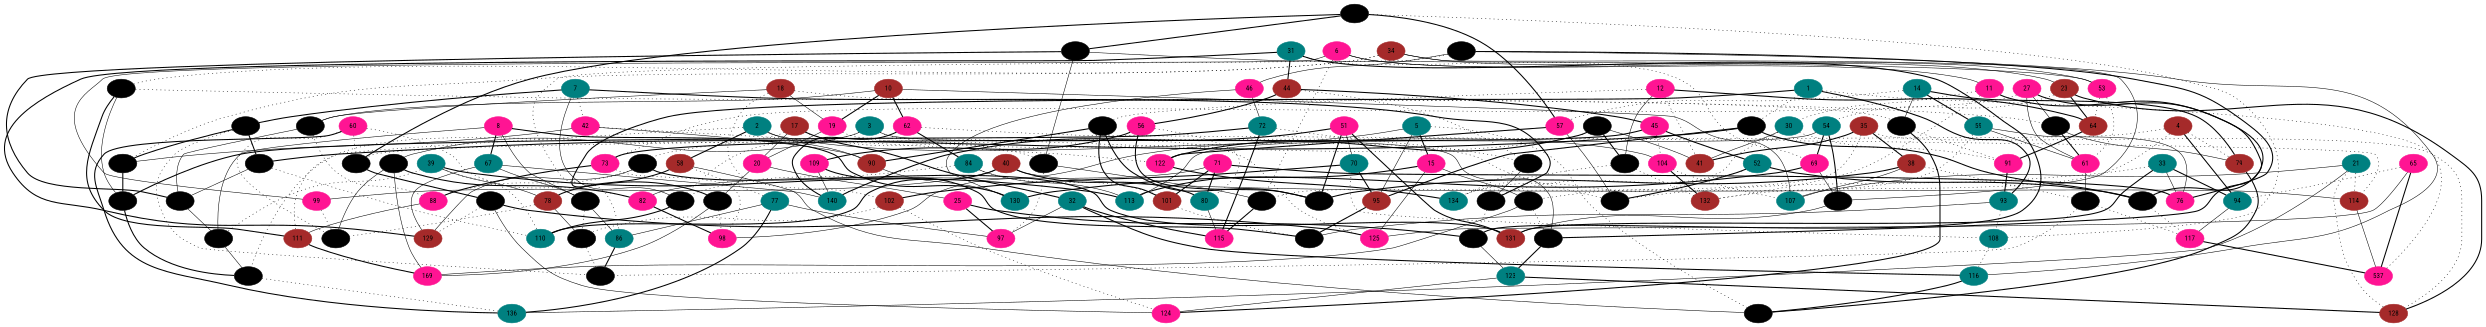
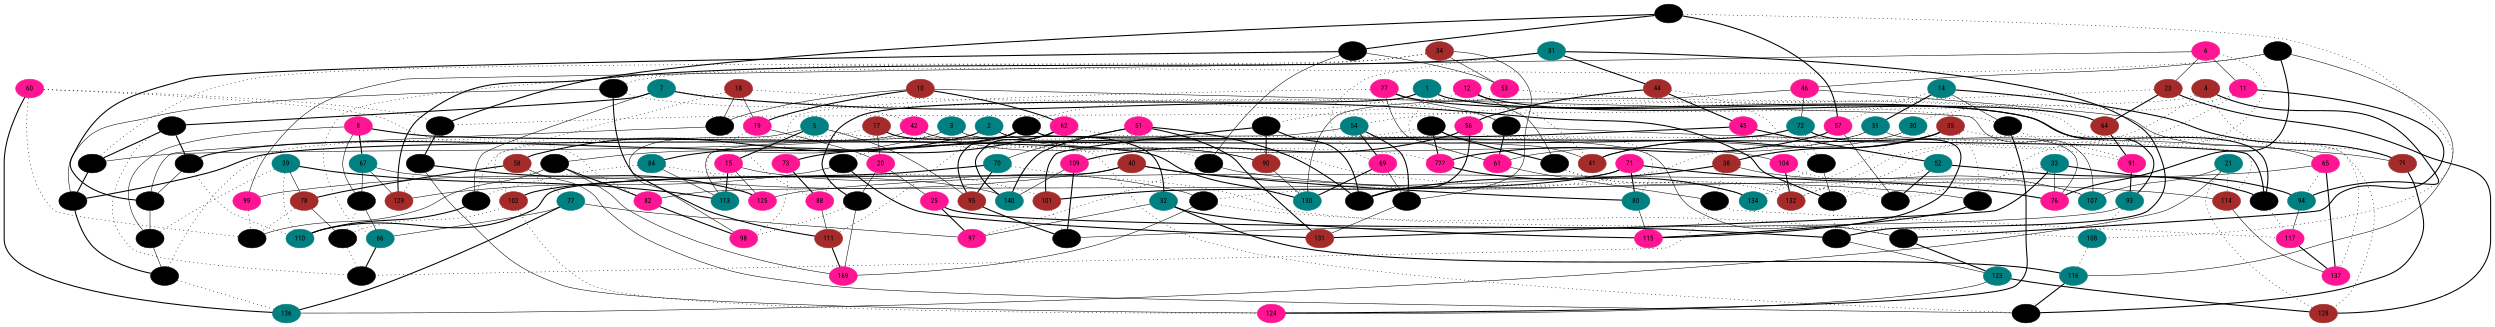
edge "46" -- "65": added
node "122": label "122" -> "722"
node "537": label "537" -> "137"
